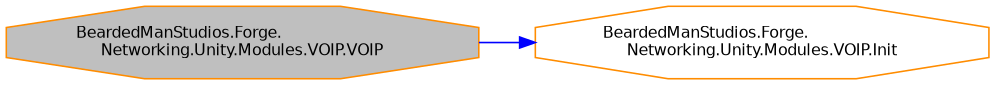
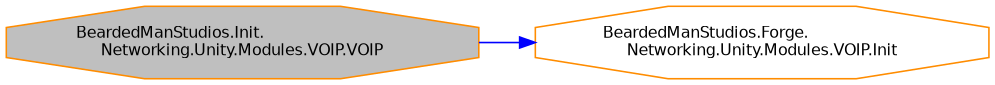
node "BeardedManStudios.Forge. Networking.Unity.Modules.VOIP.VOIP": label "BeardedManStudios.Forge. Networking.Unity.Modules.VOIP.VOIP" -> "BeardedManStudios.Init. Networking.Unity.Modules.VOIP.VOIP"
